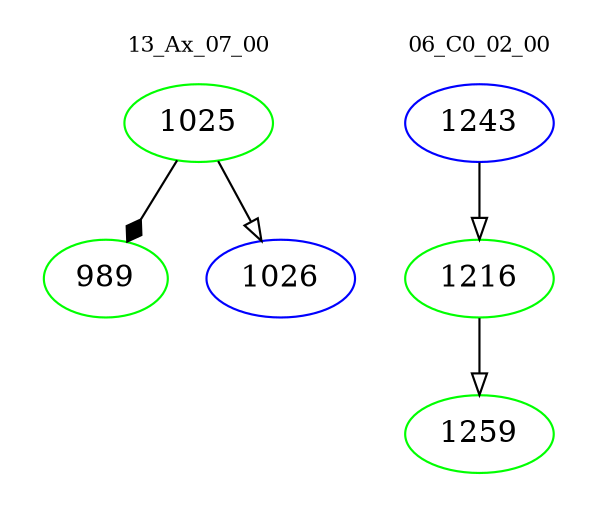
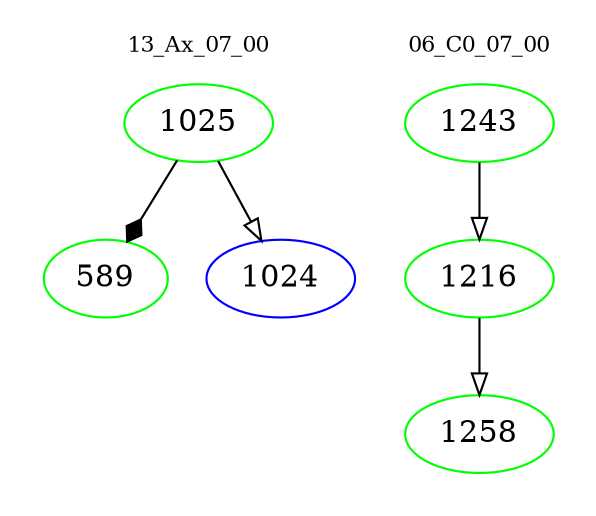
cluster "06_C0_02_00": label "06_C0_02_00" -> "06_C0_07_00"
node "1243": color blue -> green
node "989": label "989" -> "589"
node "1026": label "1026" -> "1024"
node "1259": label "1259" -> "1258"
